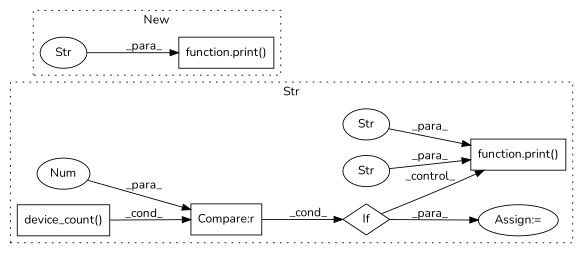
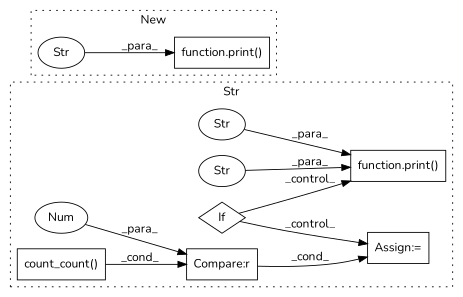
edge "If" -> "Assign:=": label "_para_" -> "_control_"
edge "Compare:r" -> "If": now "Compare:r" -> "Assign:="
node "device_count()": label "device_count()" -> "count_count()"
node "Assign:=": shape ellipse -> box
